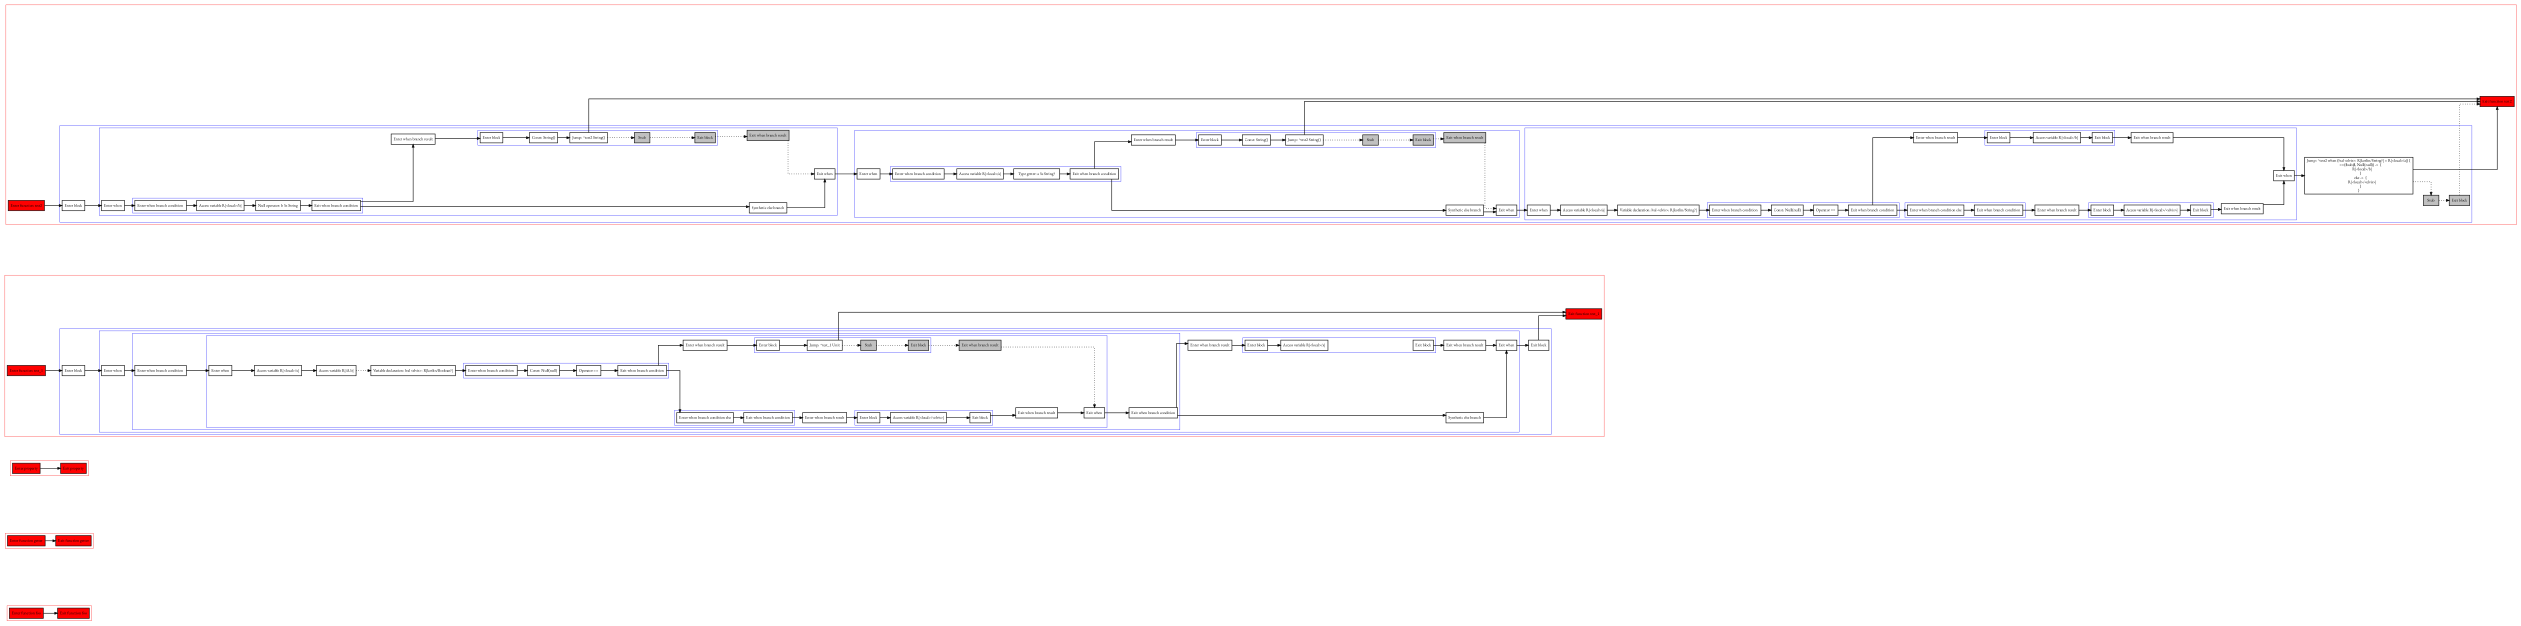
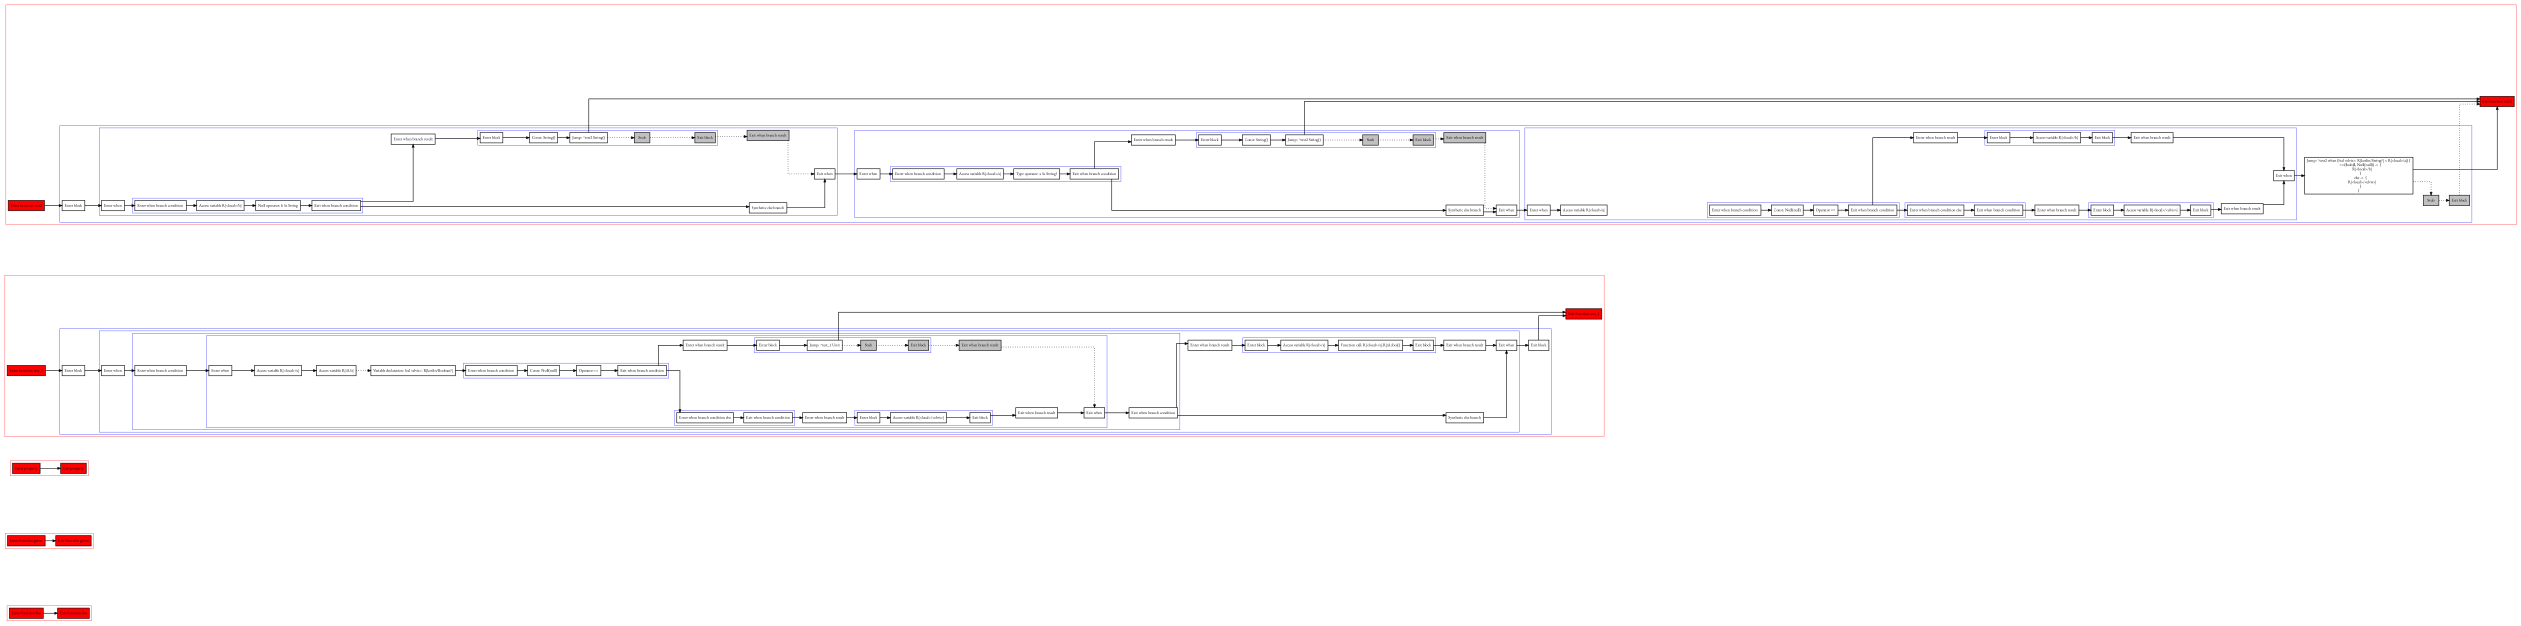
node "Type getter: a !is String?": label "Type getter: a !is String?" -> "Type operator: a !is String?"
node "Variable declaration: lval <elvis>: R|kotlin/String?|": removed
node "Function call: R|<local>/x|.R|/A.foo|()": added
